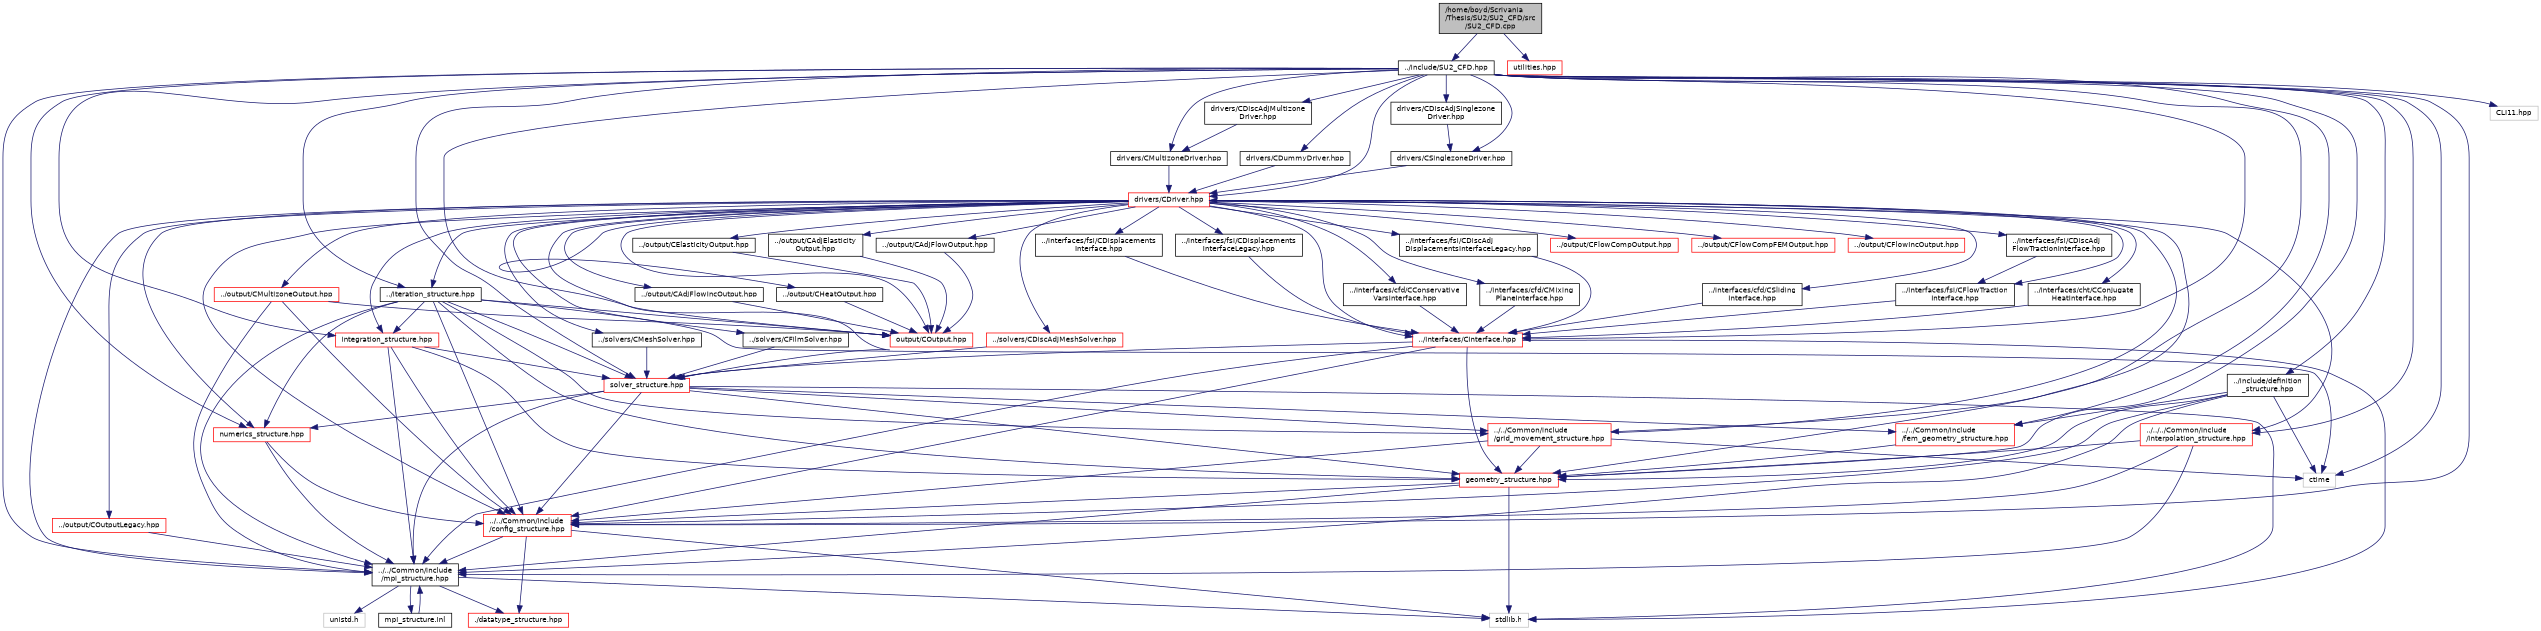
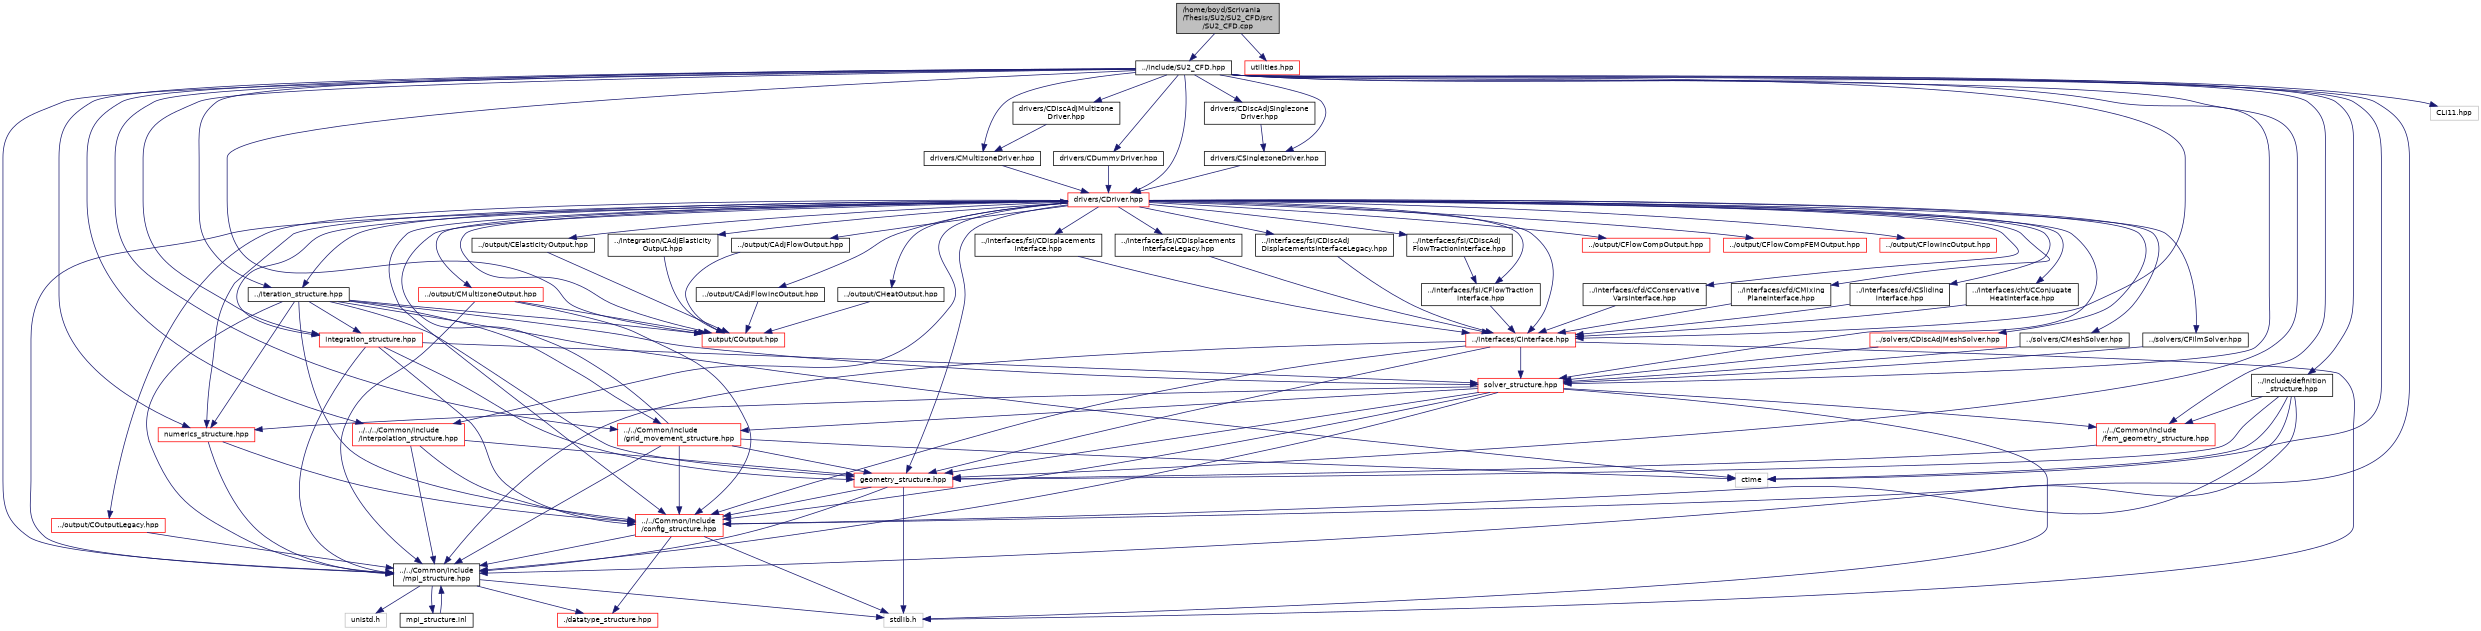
node "../output/CAdjElasticity Output.hpp": label "../output/CAdjElasticity Output.hpp" -> "../integration/CAdjElasticity Output.hpp"
edge "../../Common/include /grid_movement_structure.hpp" -> "../../Common/include /mpi_structure.hpp": added
